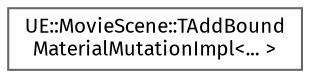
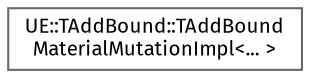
node "UE::MovieScene::TAddBound MaterialMutationImpl<... >": label "UE::MovieScene::TAddBound MaterialMutationImpl<... >" -> "UE::TAddBound::TAddBound MaterialMutationImpl<... >"
